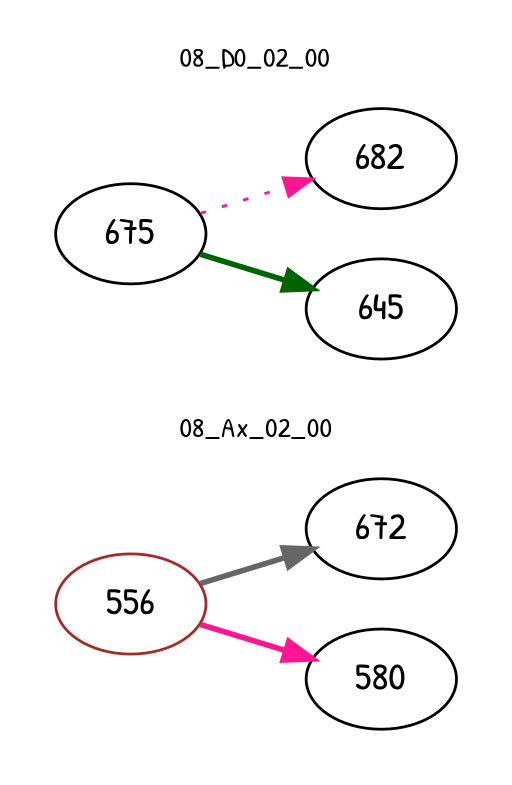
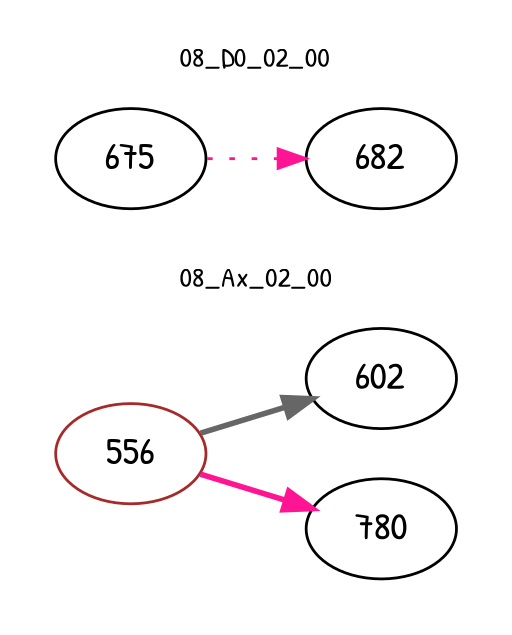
node "645": removed
node "672": label "672" -> "602"
node "580": label "580" -> "780"
